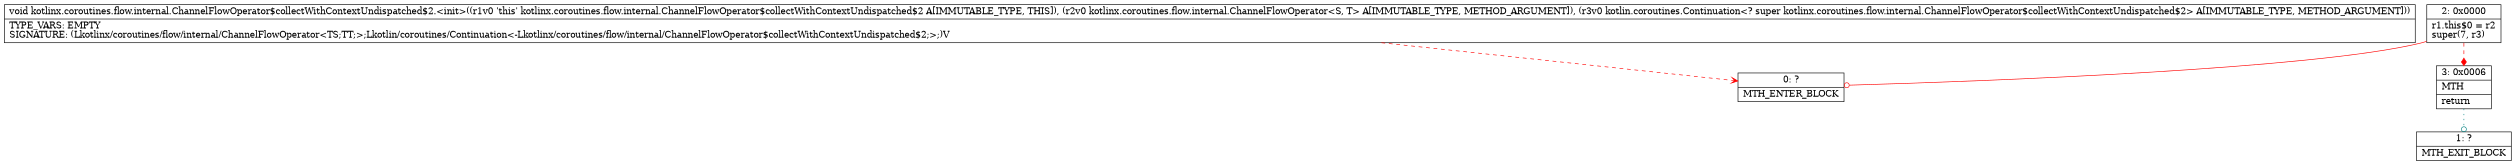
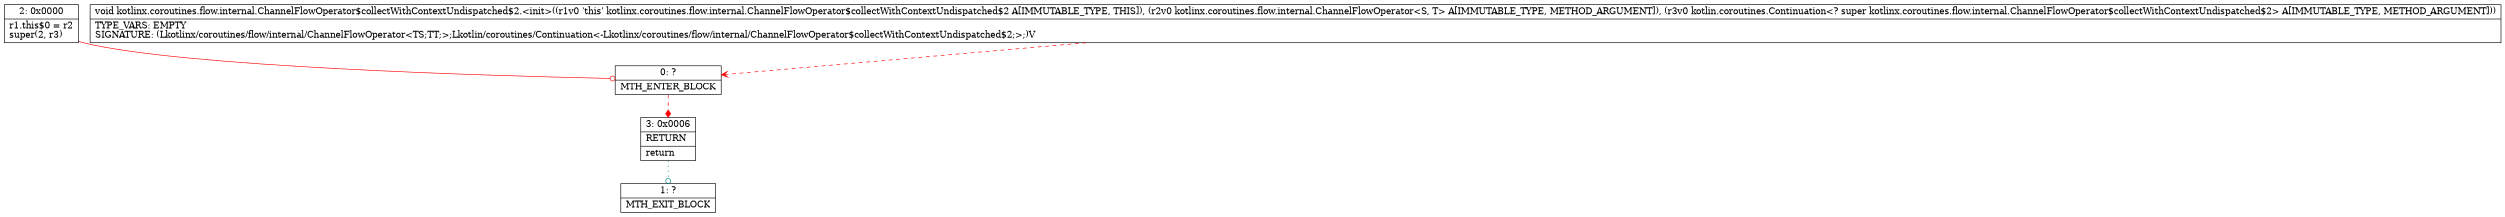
node "2: 0x0000": text "super(7, r3)" -> "super(2, r3)"
edge "2: 0x0000" -> "3: 0x0006": now "0: ?" -> "3: 0x0006"
node "3: 0x0006": text "MTH" -> "RETURN"
